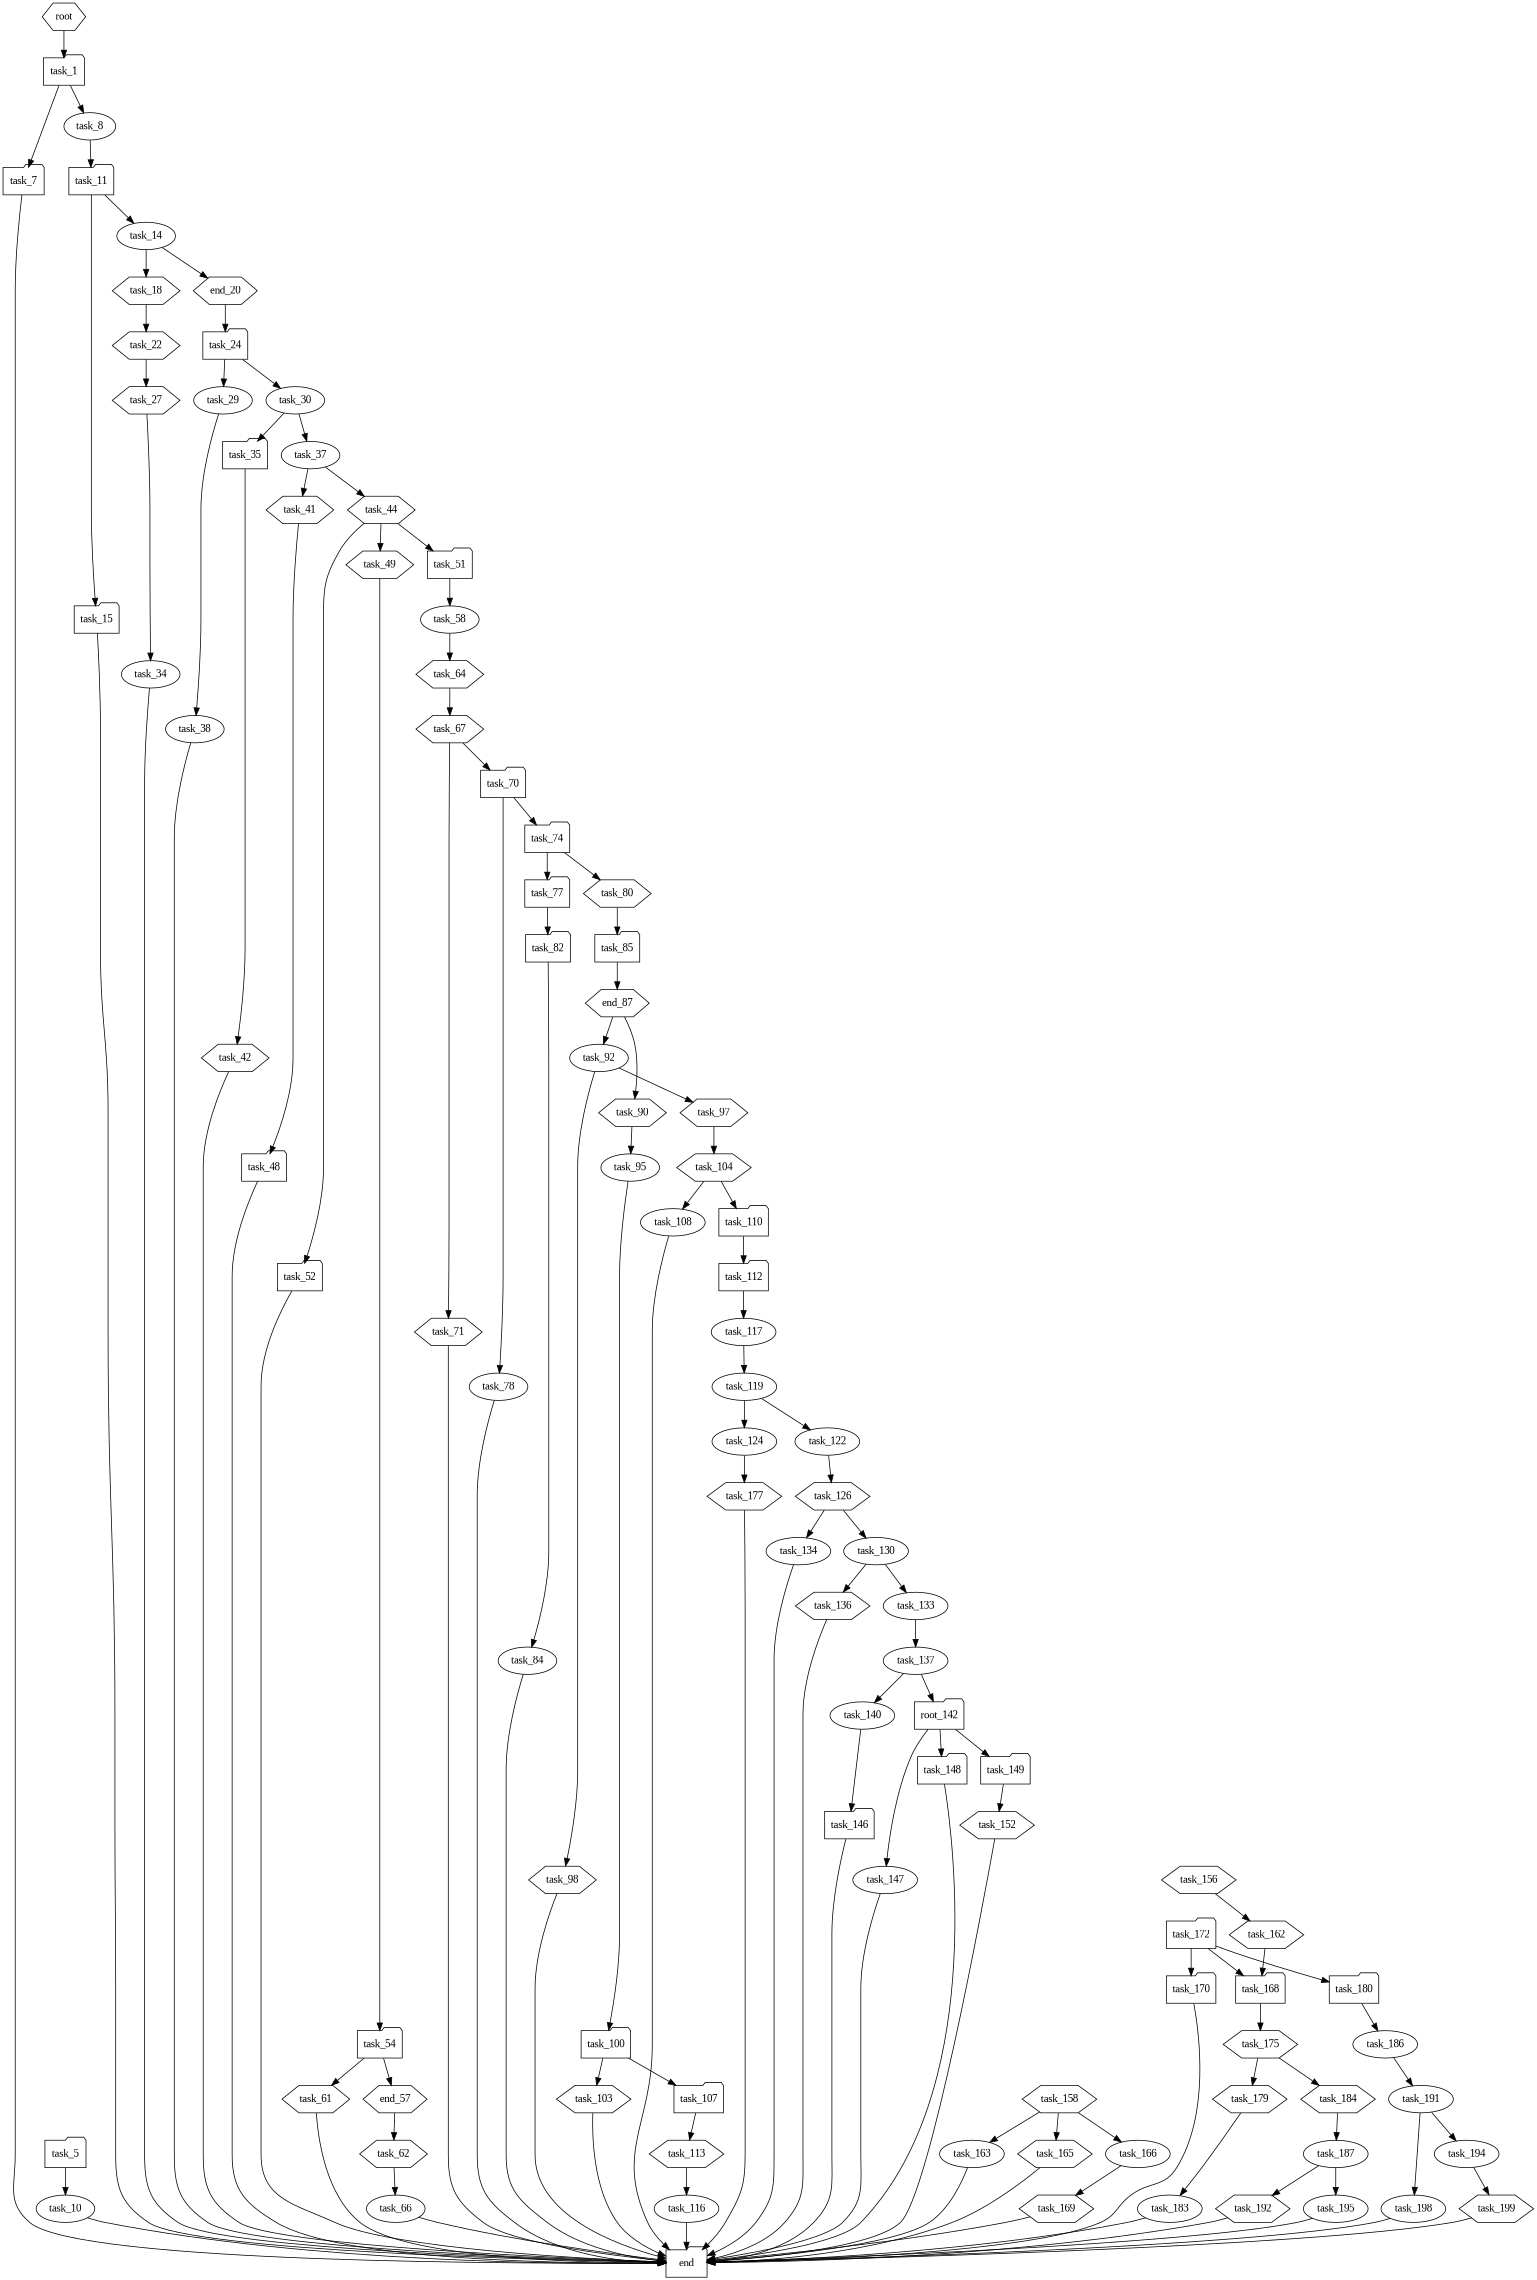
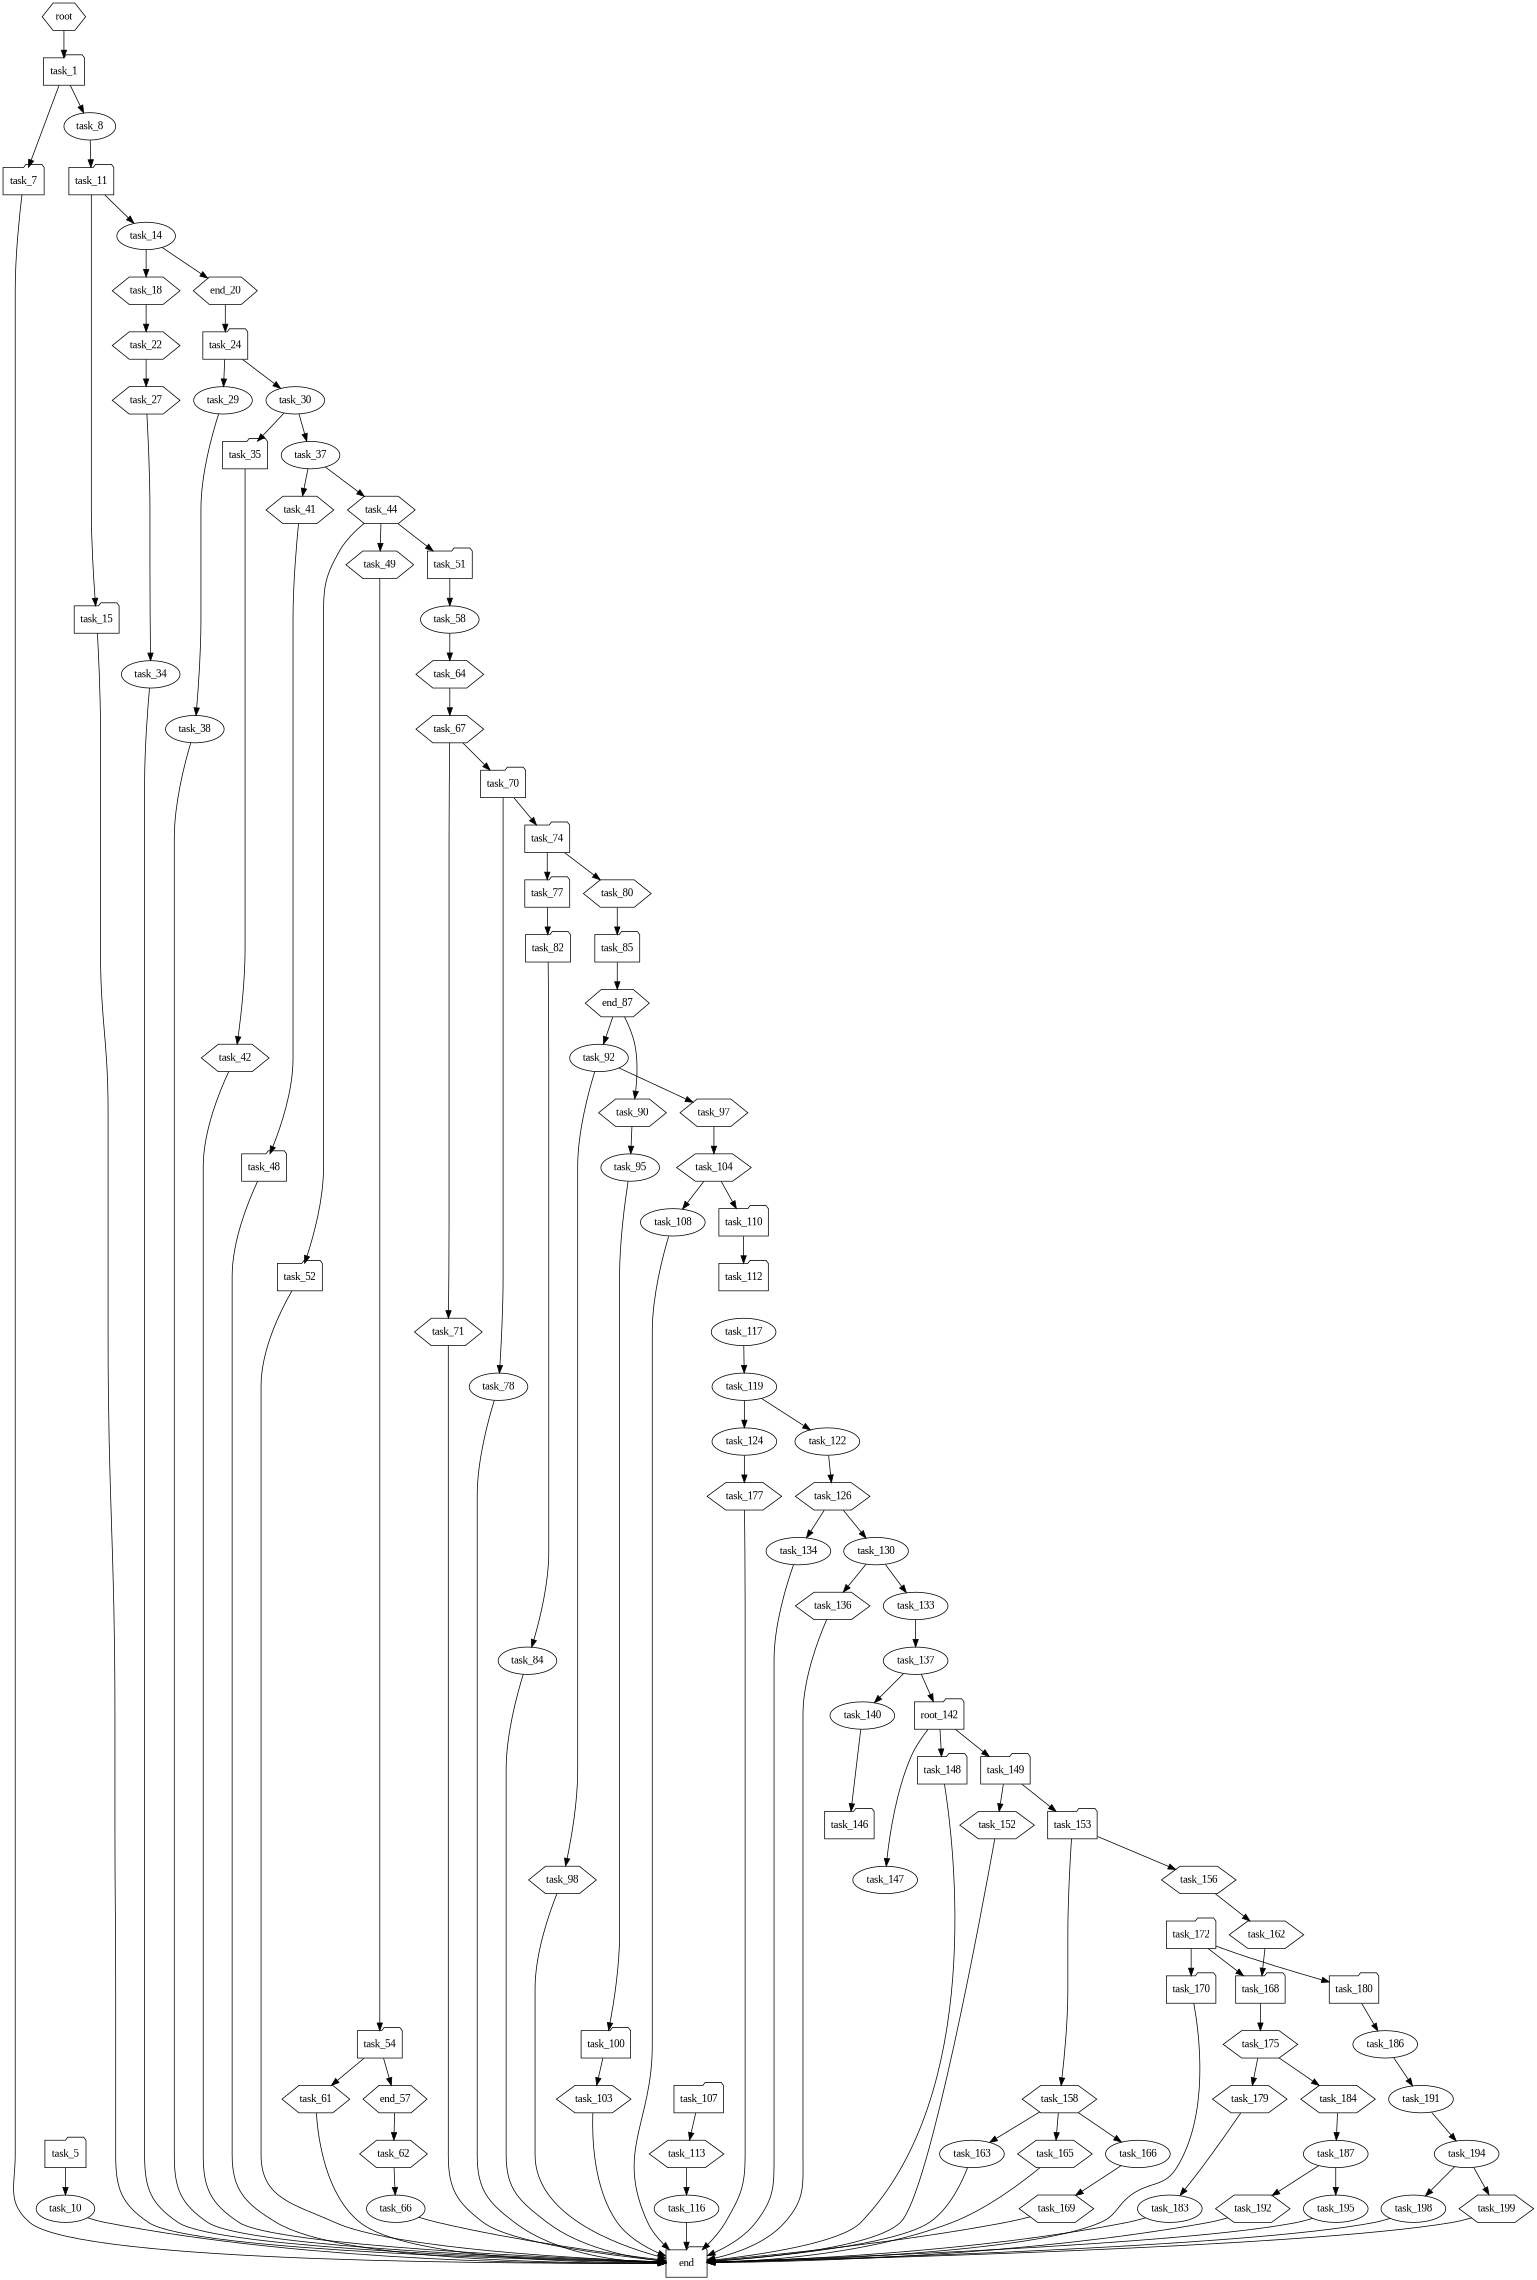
edge "task_112" -> "task_117": removed
node "task_153": added
edge "task_100" -> "task_107": removed
edge "task_146" -> "end": removed
edge "task_147" -> "end": removed
edge "task_191" -> "task_198": now "task_194" -> "task_198"
